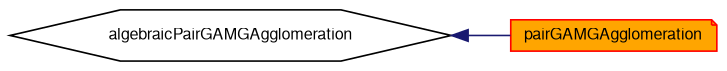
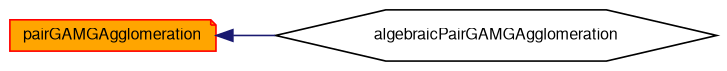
edge "pairGAMGAgglomeration" -> "algebraicPairGAMGAgglomeration": reversed
